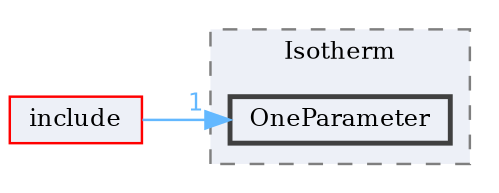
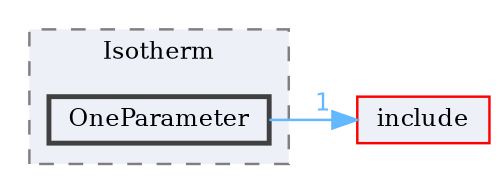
edge "include" -> "OneParameter": reversed
